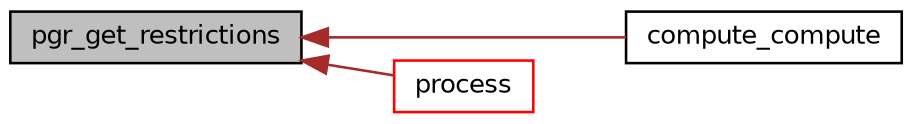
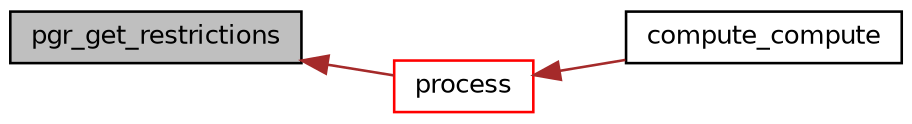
edge "compute_compute" -> "pgr_get_restrictions": now "compute_compute" -> "process"
